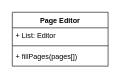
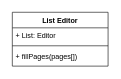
node "Page Editor": label "Page Editor" -> "List Editor"
